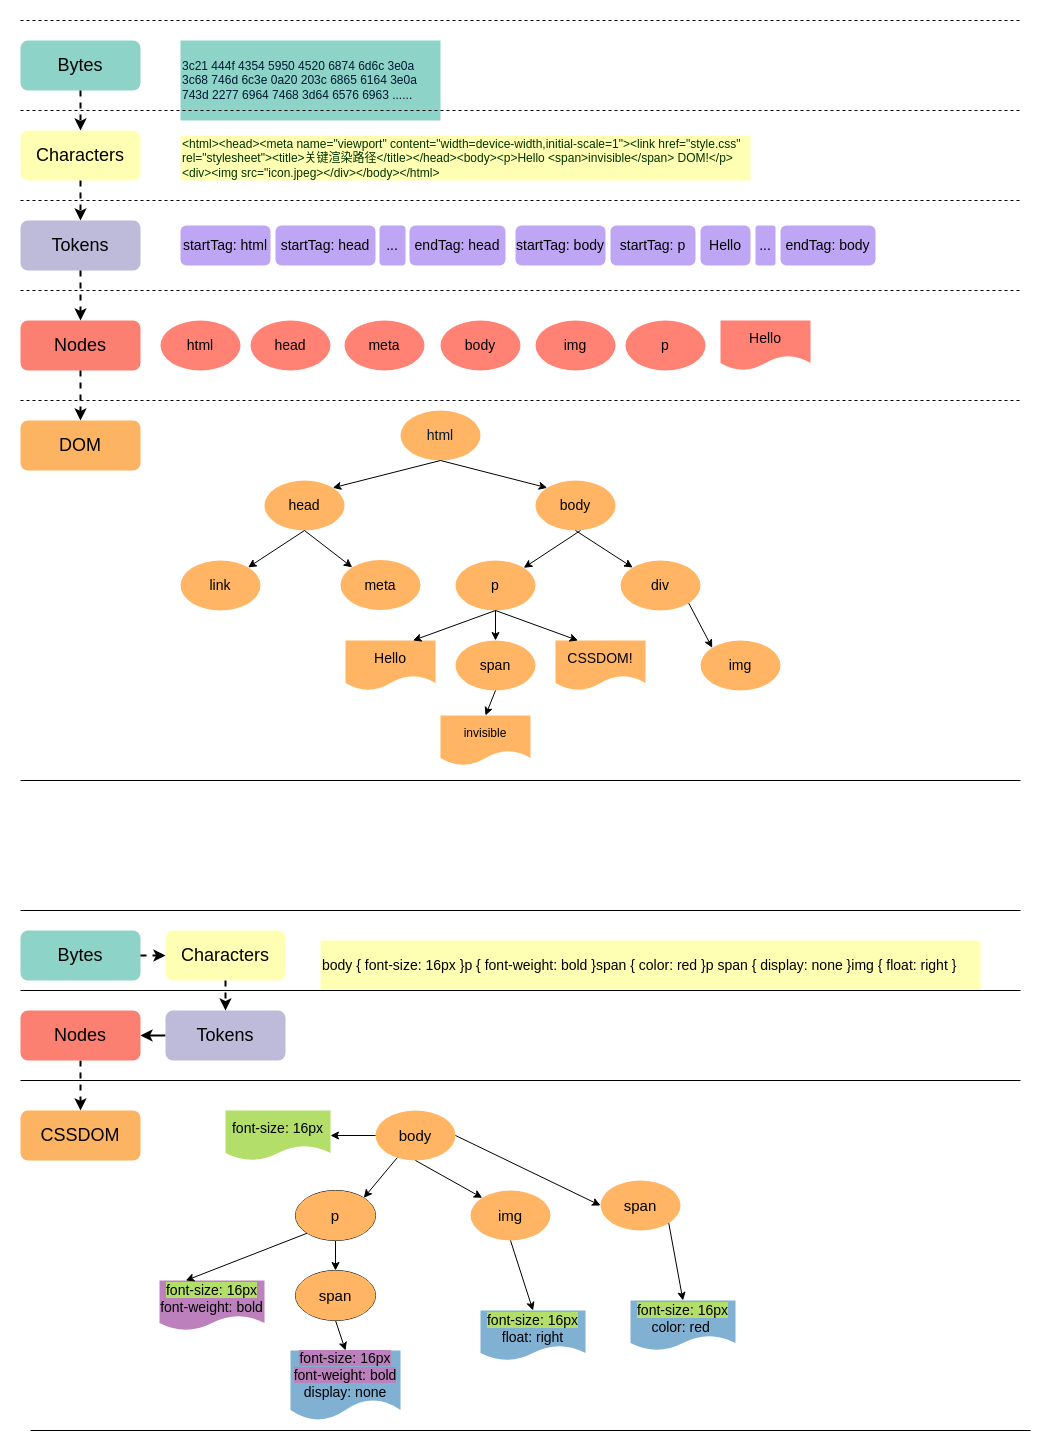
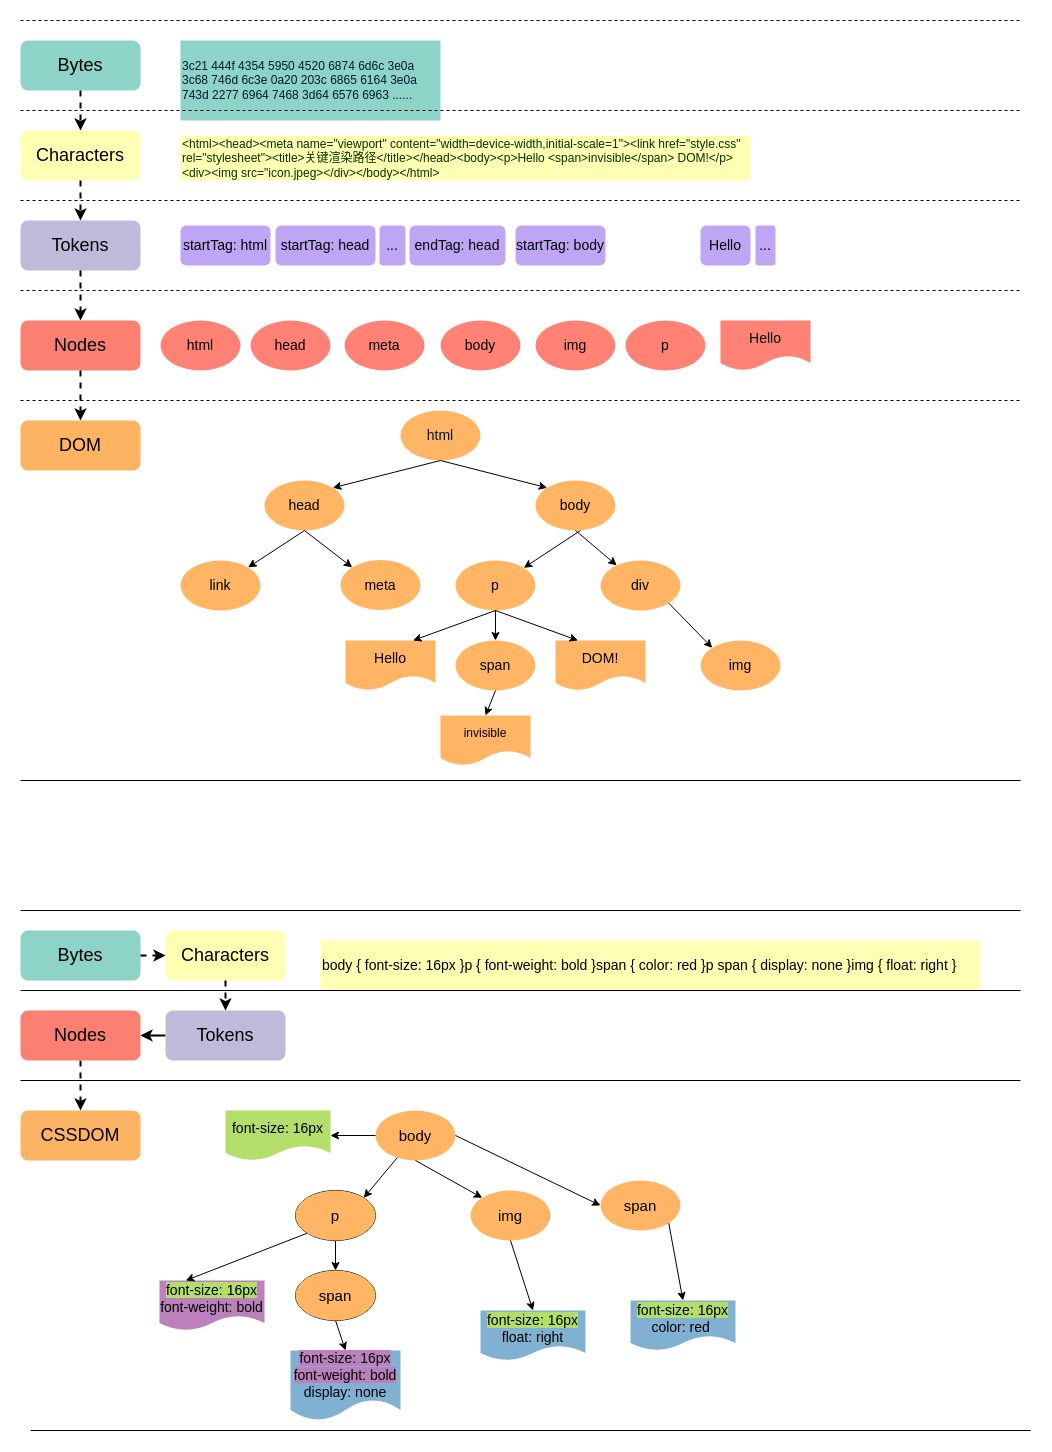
node "startTag: p": removed
node "endTag: body": removed
node "div": moved (661, 586) -> (641, 586)
node "CSSDOM!": label "CSSDOM!" -> "DOM!"
